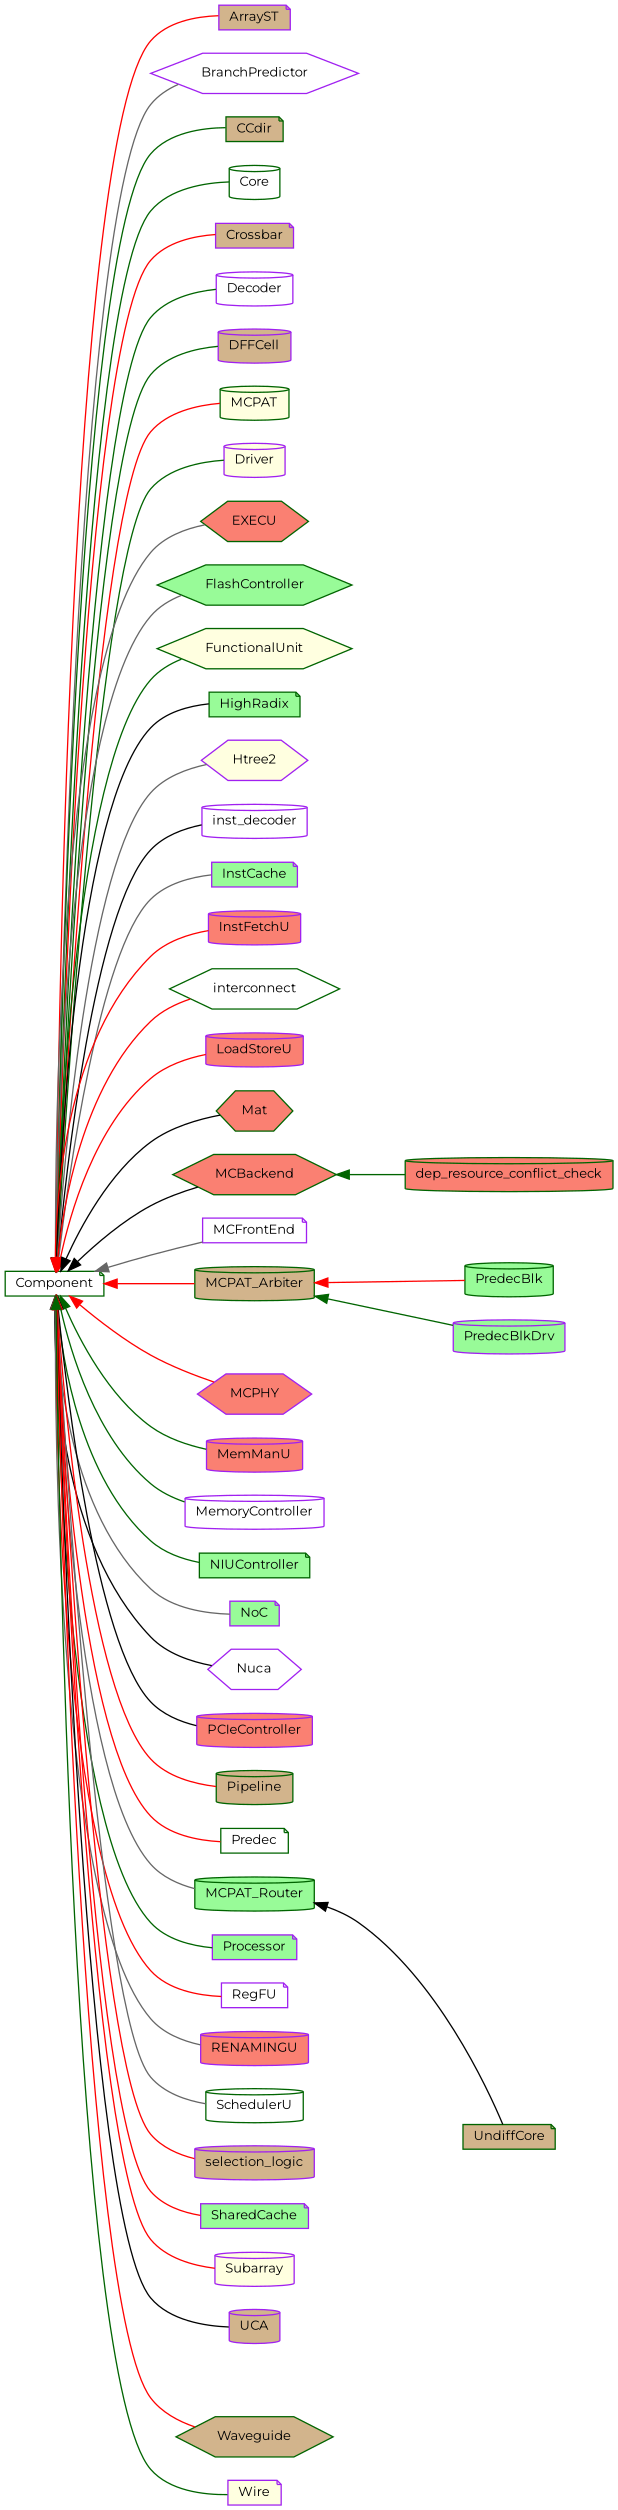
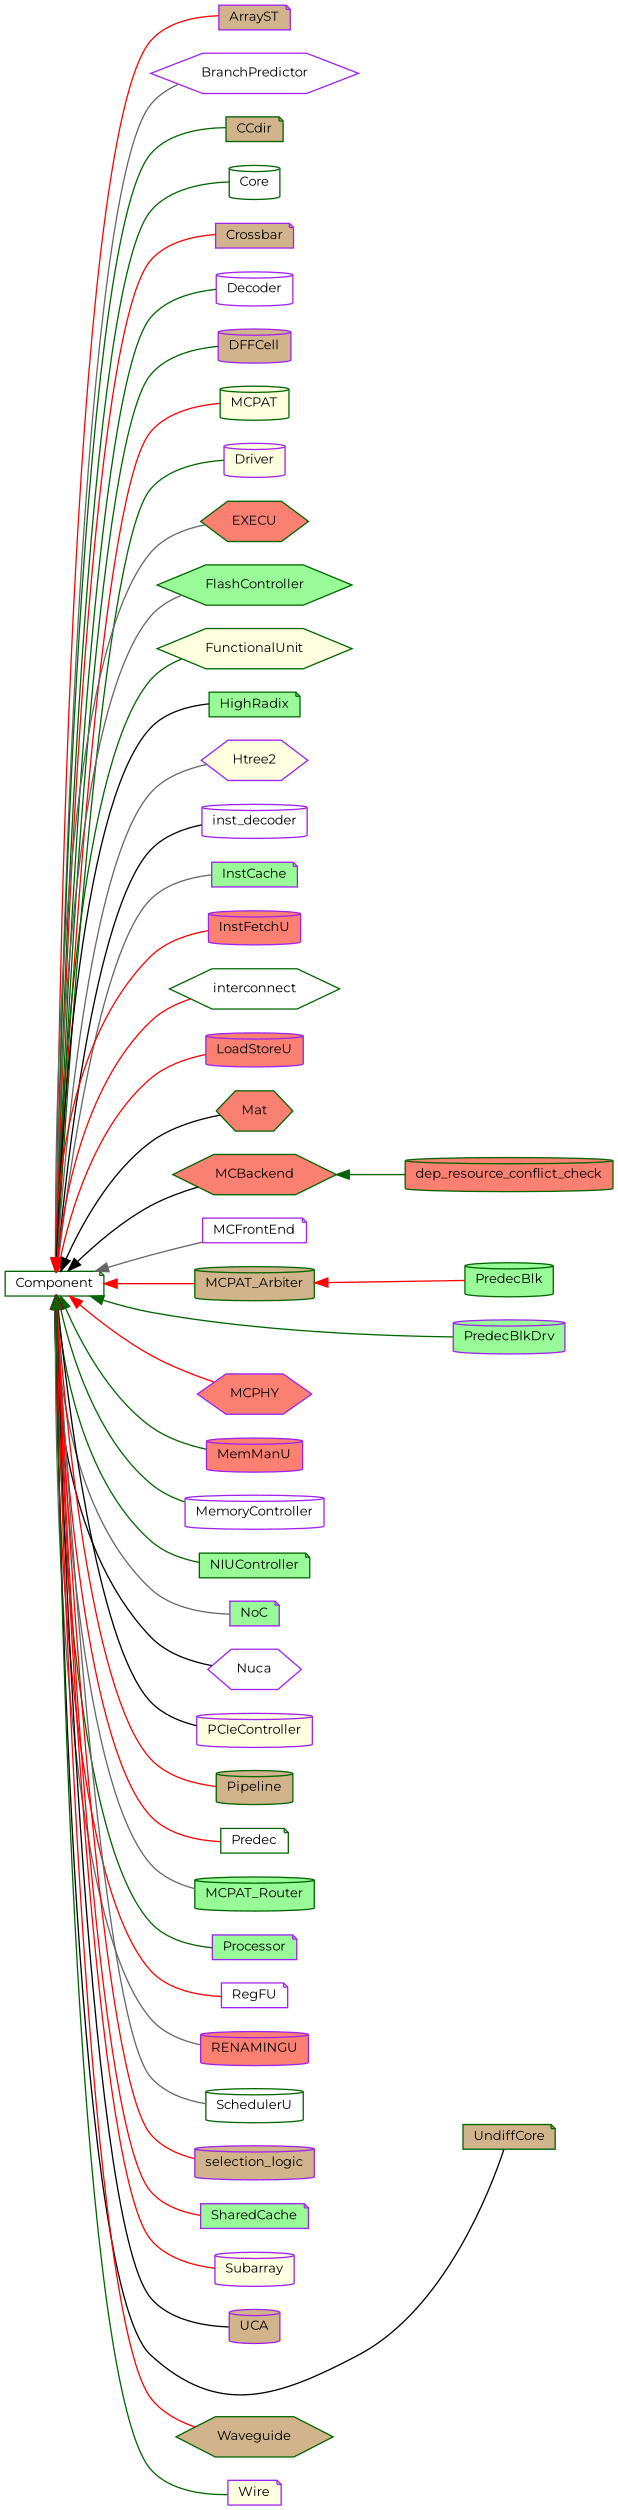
edge "PredecBlkDrv" -> "MCPAT_Arbiter": now "PredecBlkDrv" -> "Component"
node "PCIeController": fillcolor salmon -> lightyellow
edge "UndiffCore" -> "MCPAT_Router": now "UndiffCore" -> "Component"
